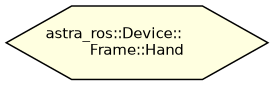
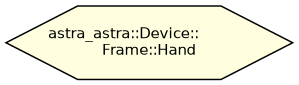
node "astra_ros::Device:: Frame::Hand": label "astra_ros::Device:: Frame::Hand" -> "astra_astra::Device:: Frame::Hand"
